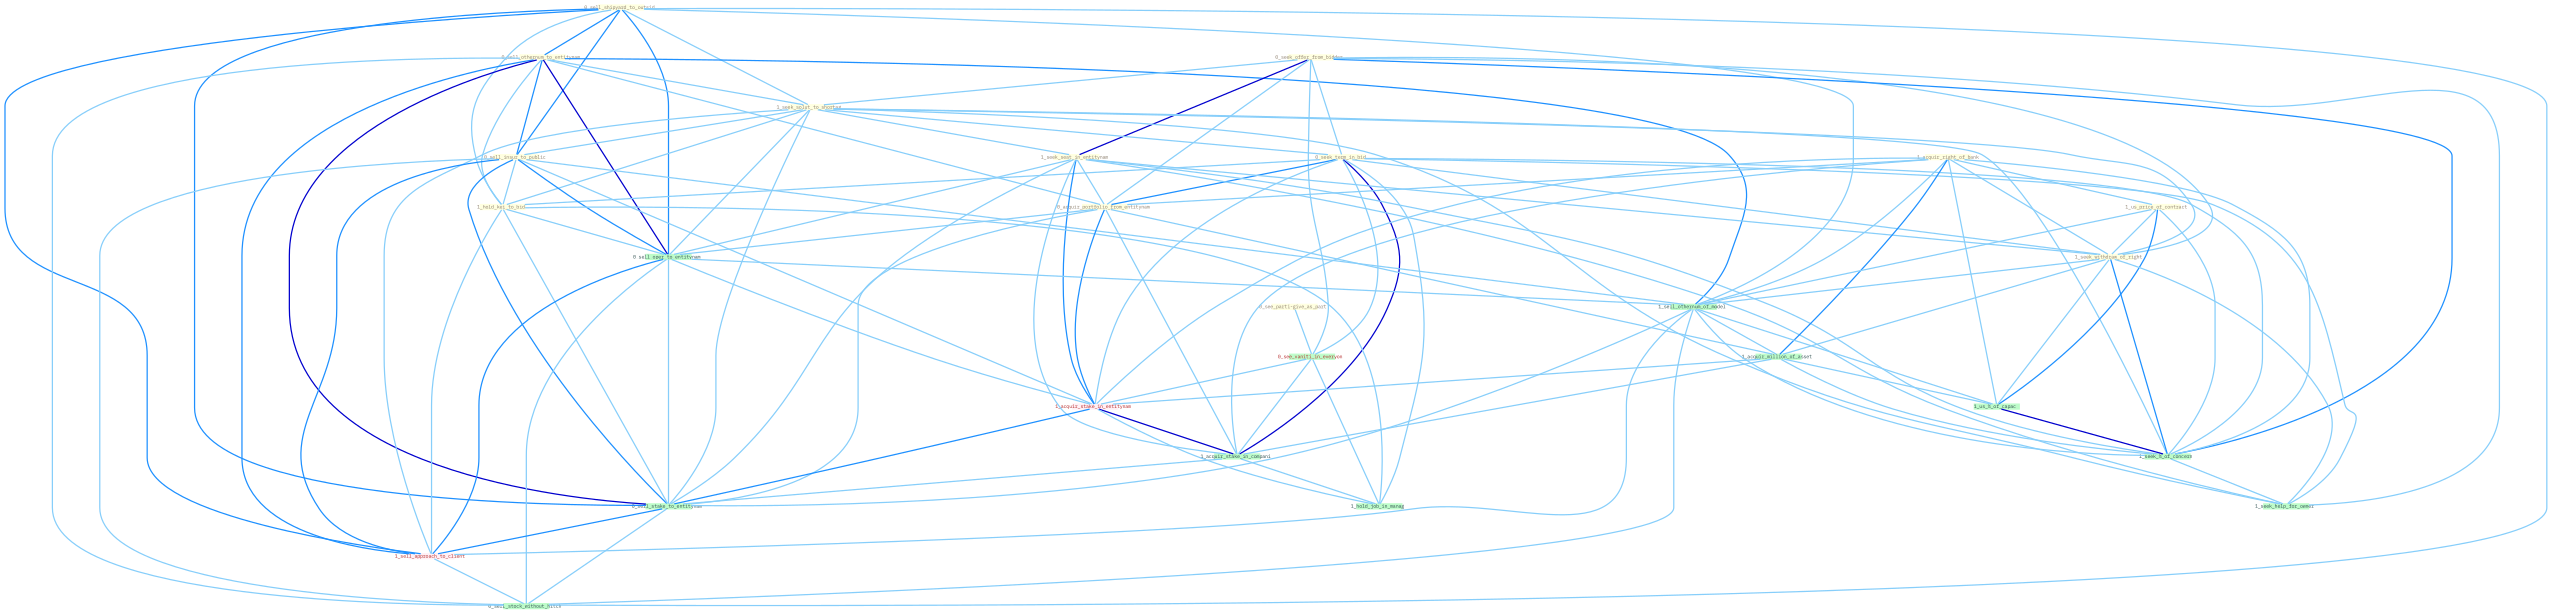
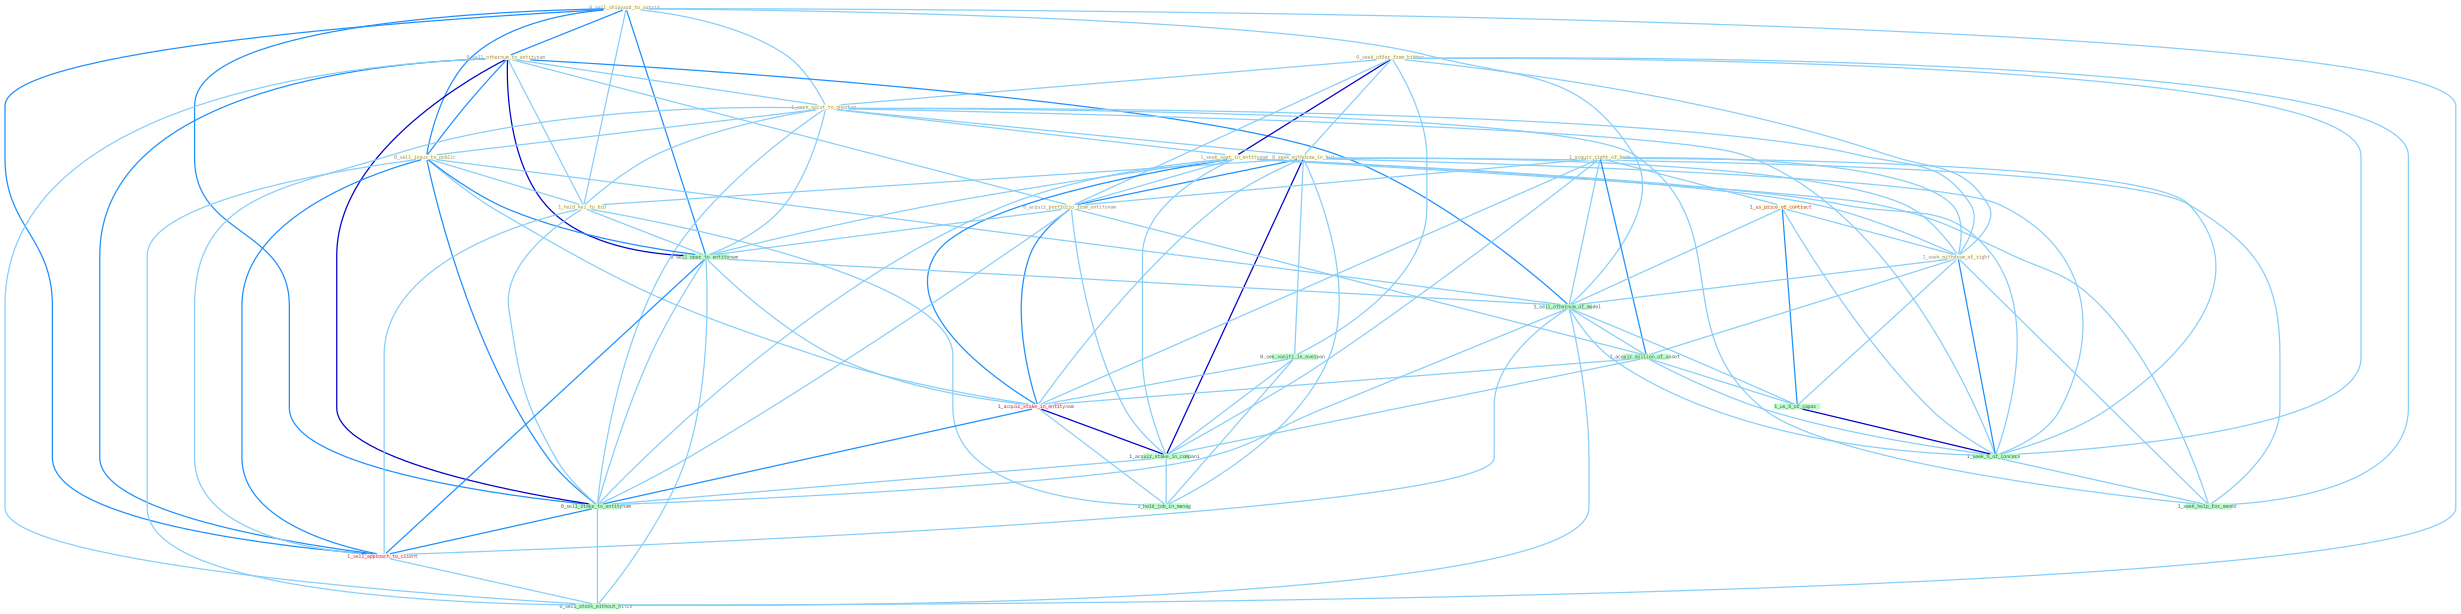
edge "0_seek_offer_from_bidder" -- "1_seek_%_of_concern": color #1e90ff -> #87cefa
node "0_seek_term_in_bid": label "0_seek_term_in_bid" -> "0_seek_withdraw_in_bid"
node "1_us_price_of_contract": fontcolor #8b7d6b -> #b22222
edge "1_acquir_right_of_bank" -- "1_us_%_of_capac": removed
node "0_see_parti-give_as_part": removed
node "0_see_vaniti_in_everyon": fontcolor #b22222 -> #2f4f4f
